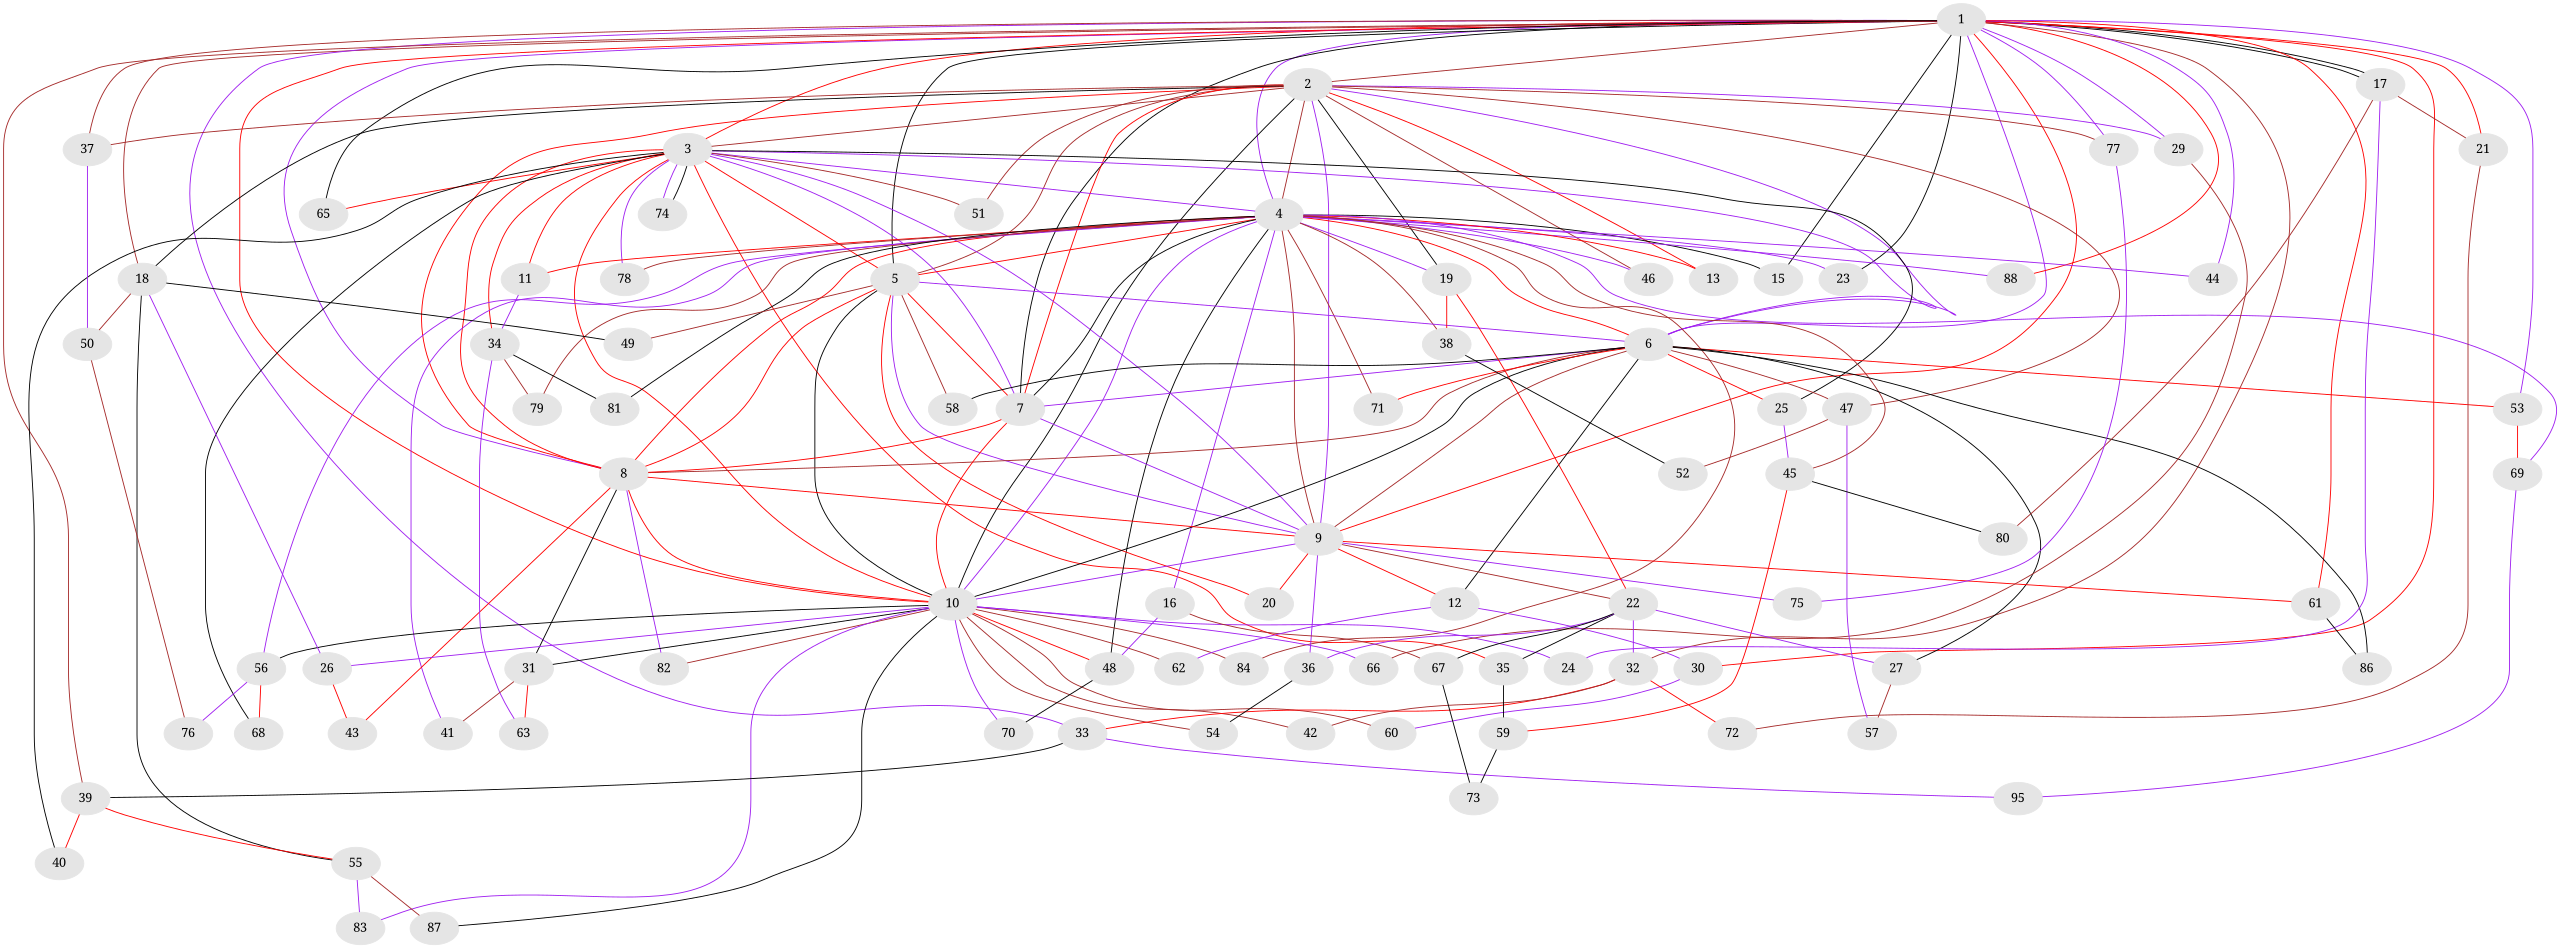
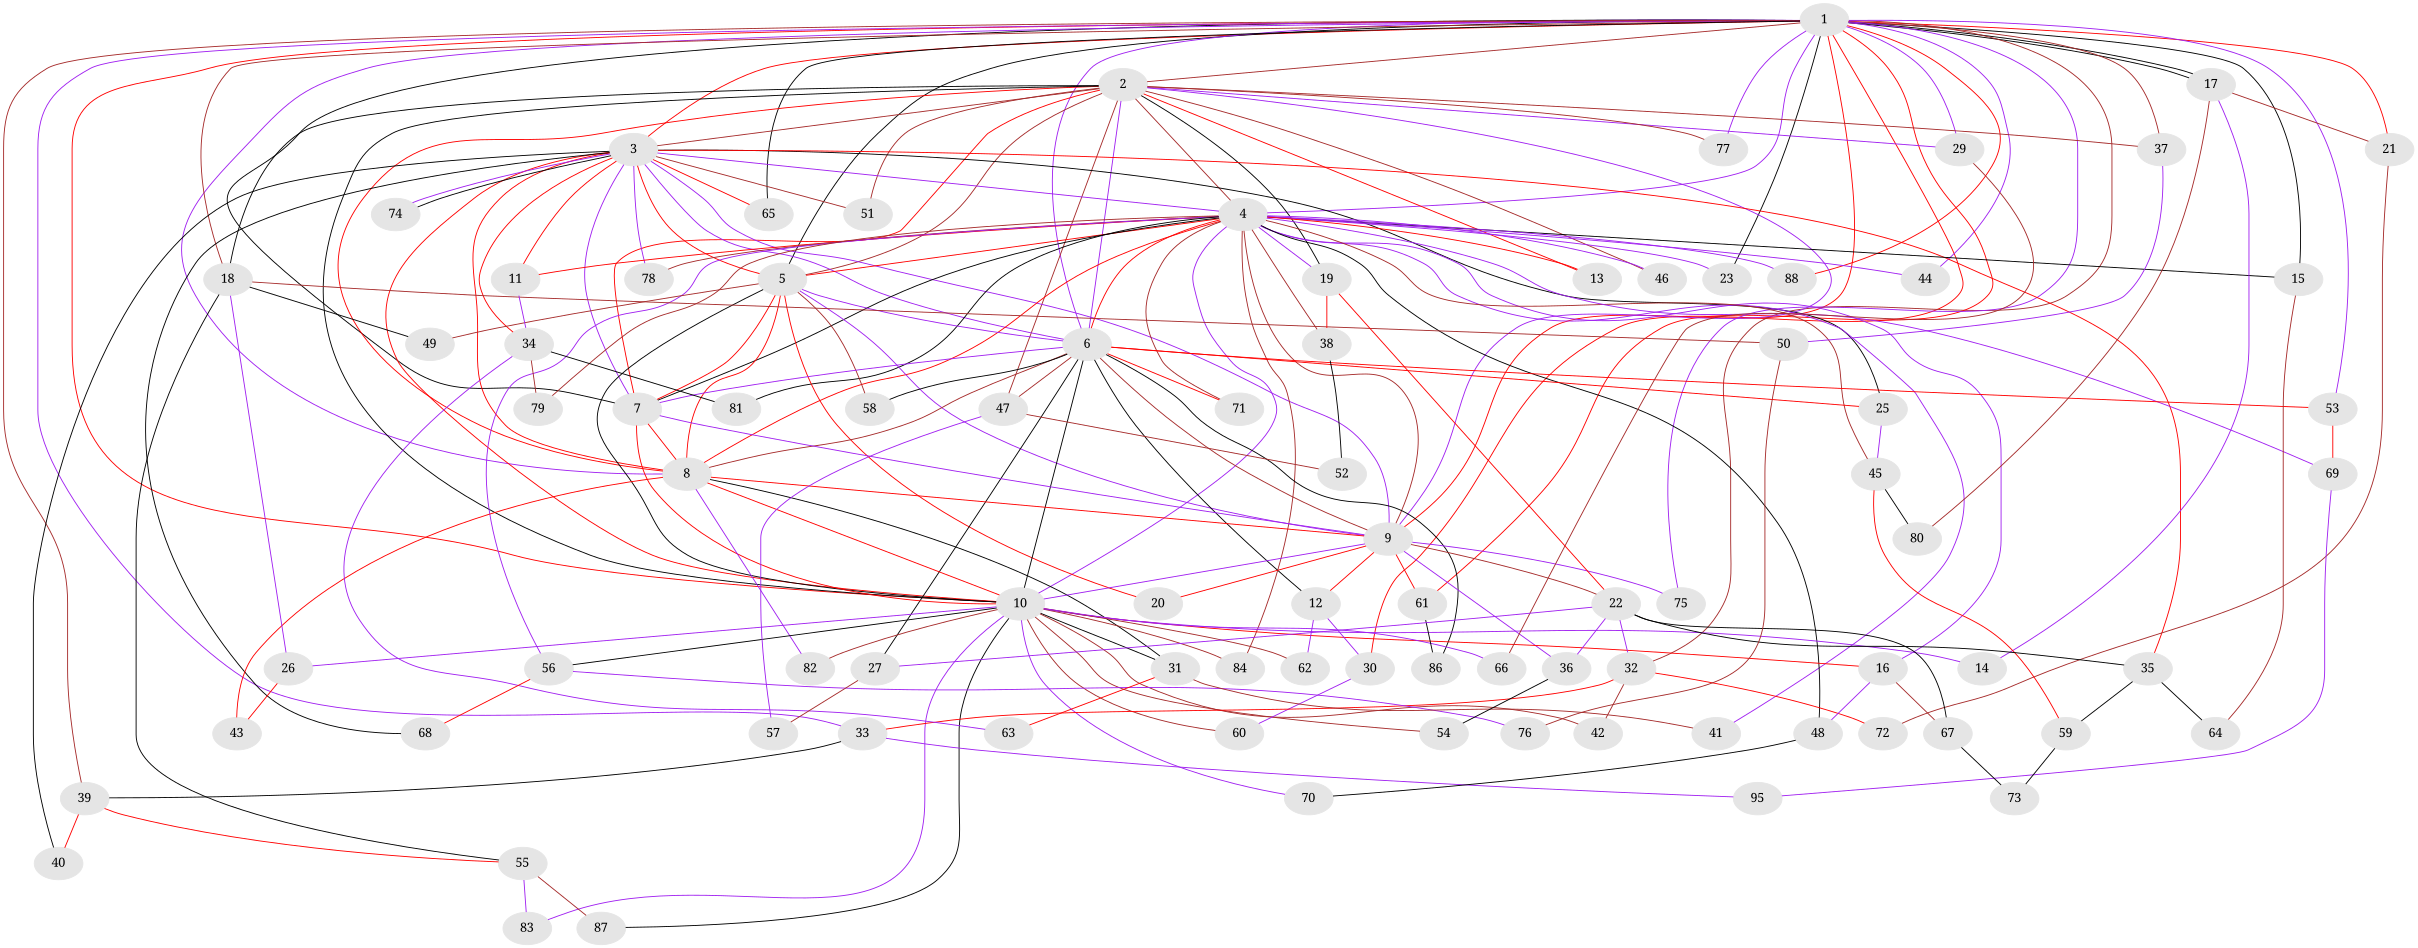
edge "77" -- "75": now "1" -- "75"
edge "10" -- "48": now "10" -- "16"
node "24": label "24" -> "14"
node "64": added
